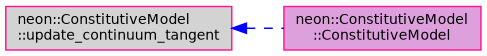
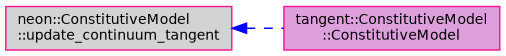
node "neon::ConstitutiveModel ::ConstitutiveModel": label "neon::ConstitutiveModel ::ConstitutiveModel" -> "tangent::ConstitutiveModel ::ConstitutiveModel"
